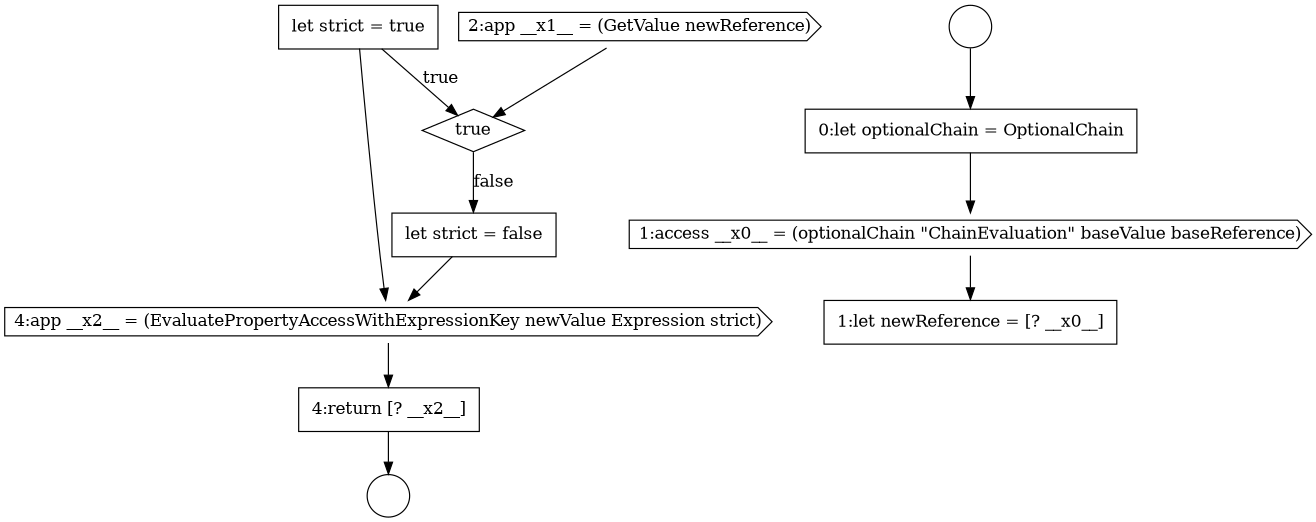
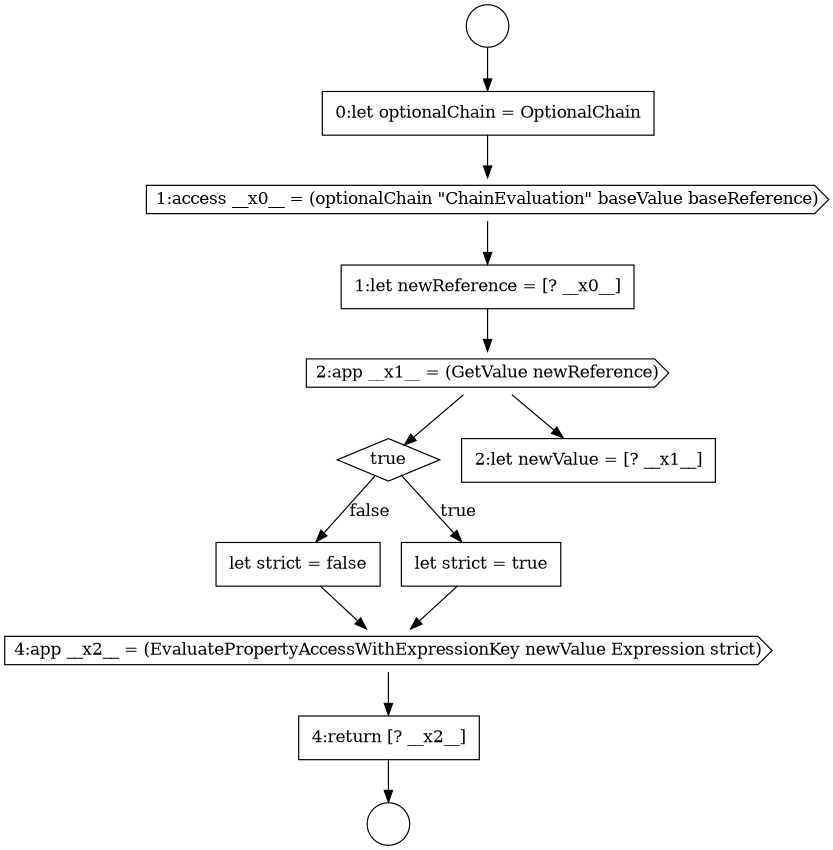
edge "let strict = true" -> "true": reversed
edge "1:let newReference = [? __x0__]" -> "2:app __x1__ = (GetValue newReference)": added
node "2:let newValue = [? __x1__]": added
